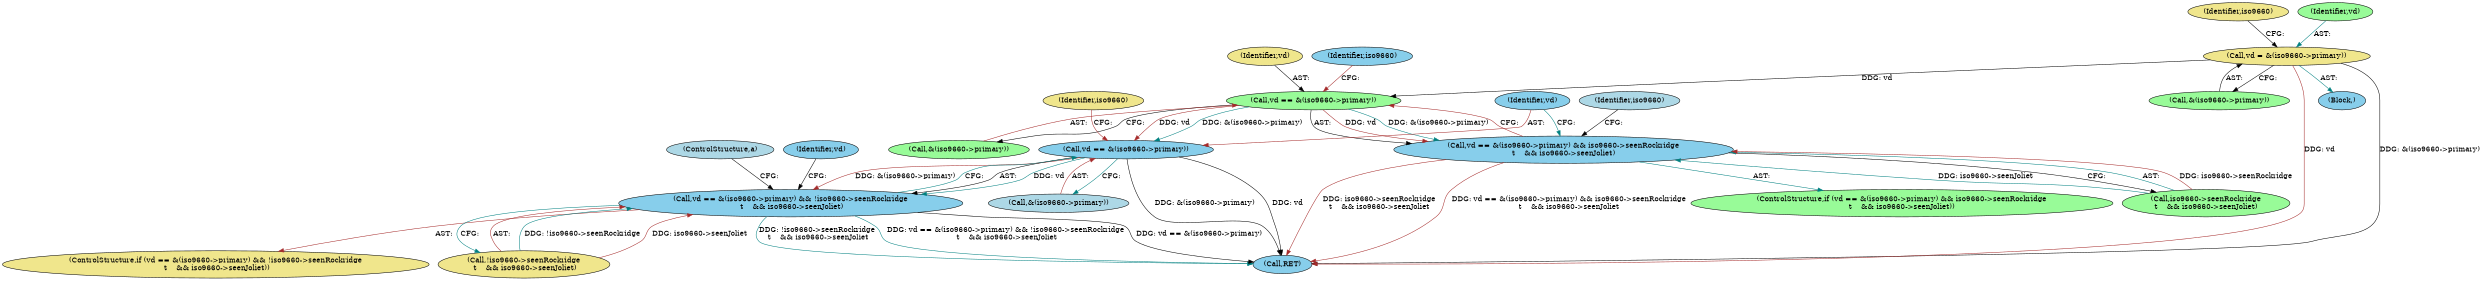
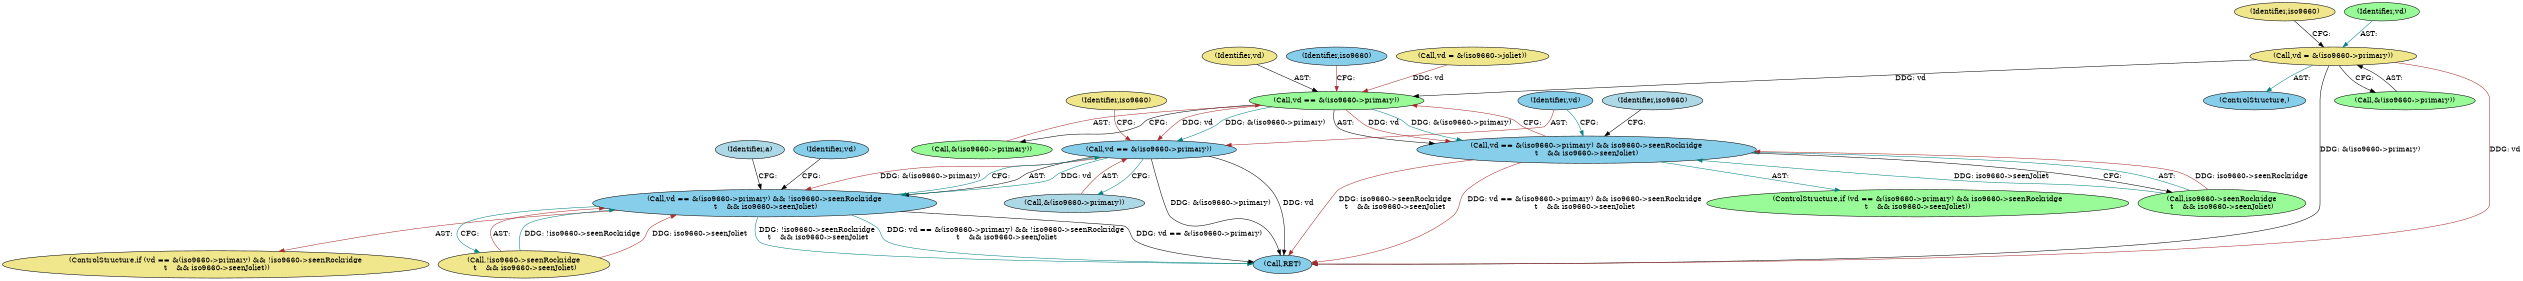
node "(Call,vd = &(iso9660->joliet))": added
node "(Block,)": label "(Block,)" -> "(ControlStructure,)"
node "(ControlStructure,a)": label "(ControlStructure,a)" -> "(Identifier,a)"
